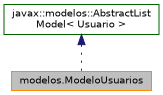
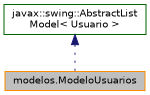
node "javax::modelos::AbstractList Model< Usuario >": label "javax::modelos::AbstractList Model< Usuario >" -> "javax::swing::AbstractList Model< Usuario >"
